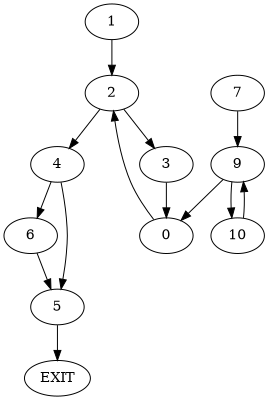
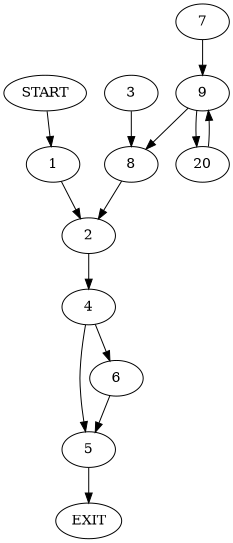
node "START": added
edge "2" -> "3": removed
node "0": label "0" -> "8"
node "10": label "10" -> "20"
